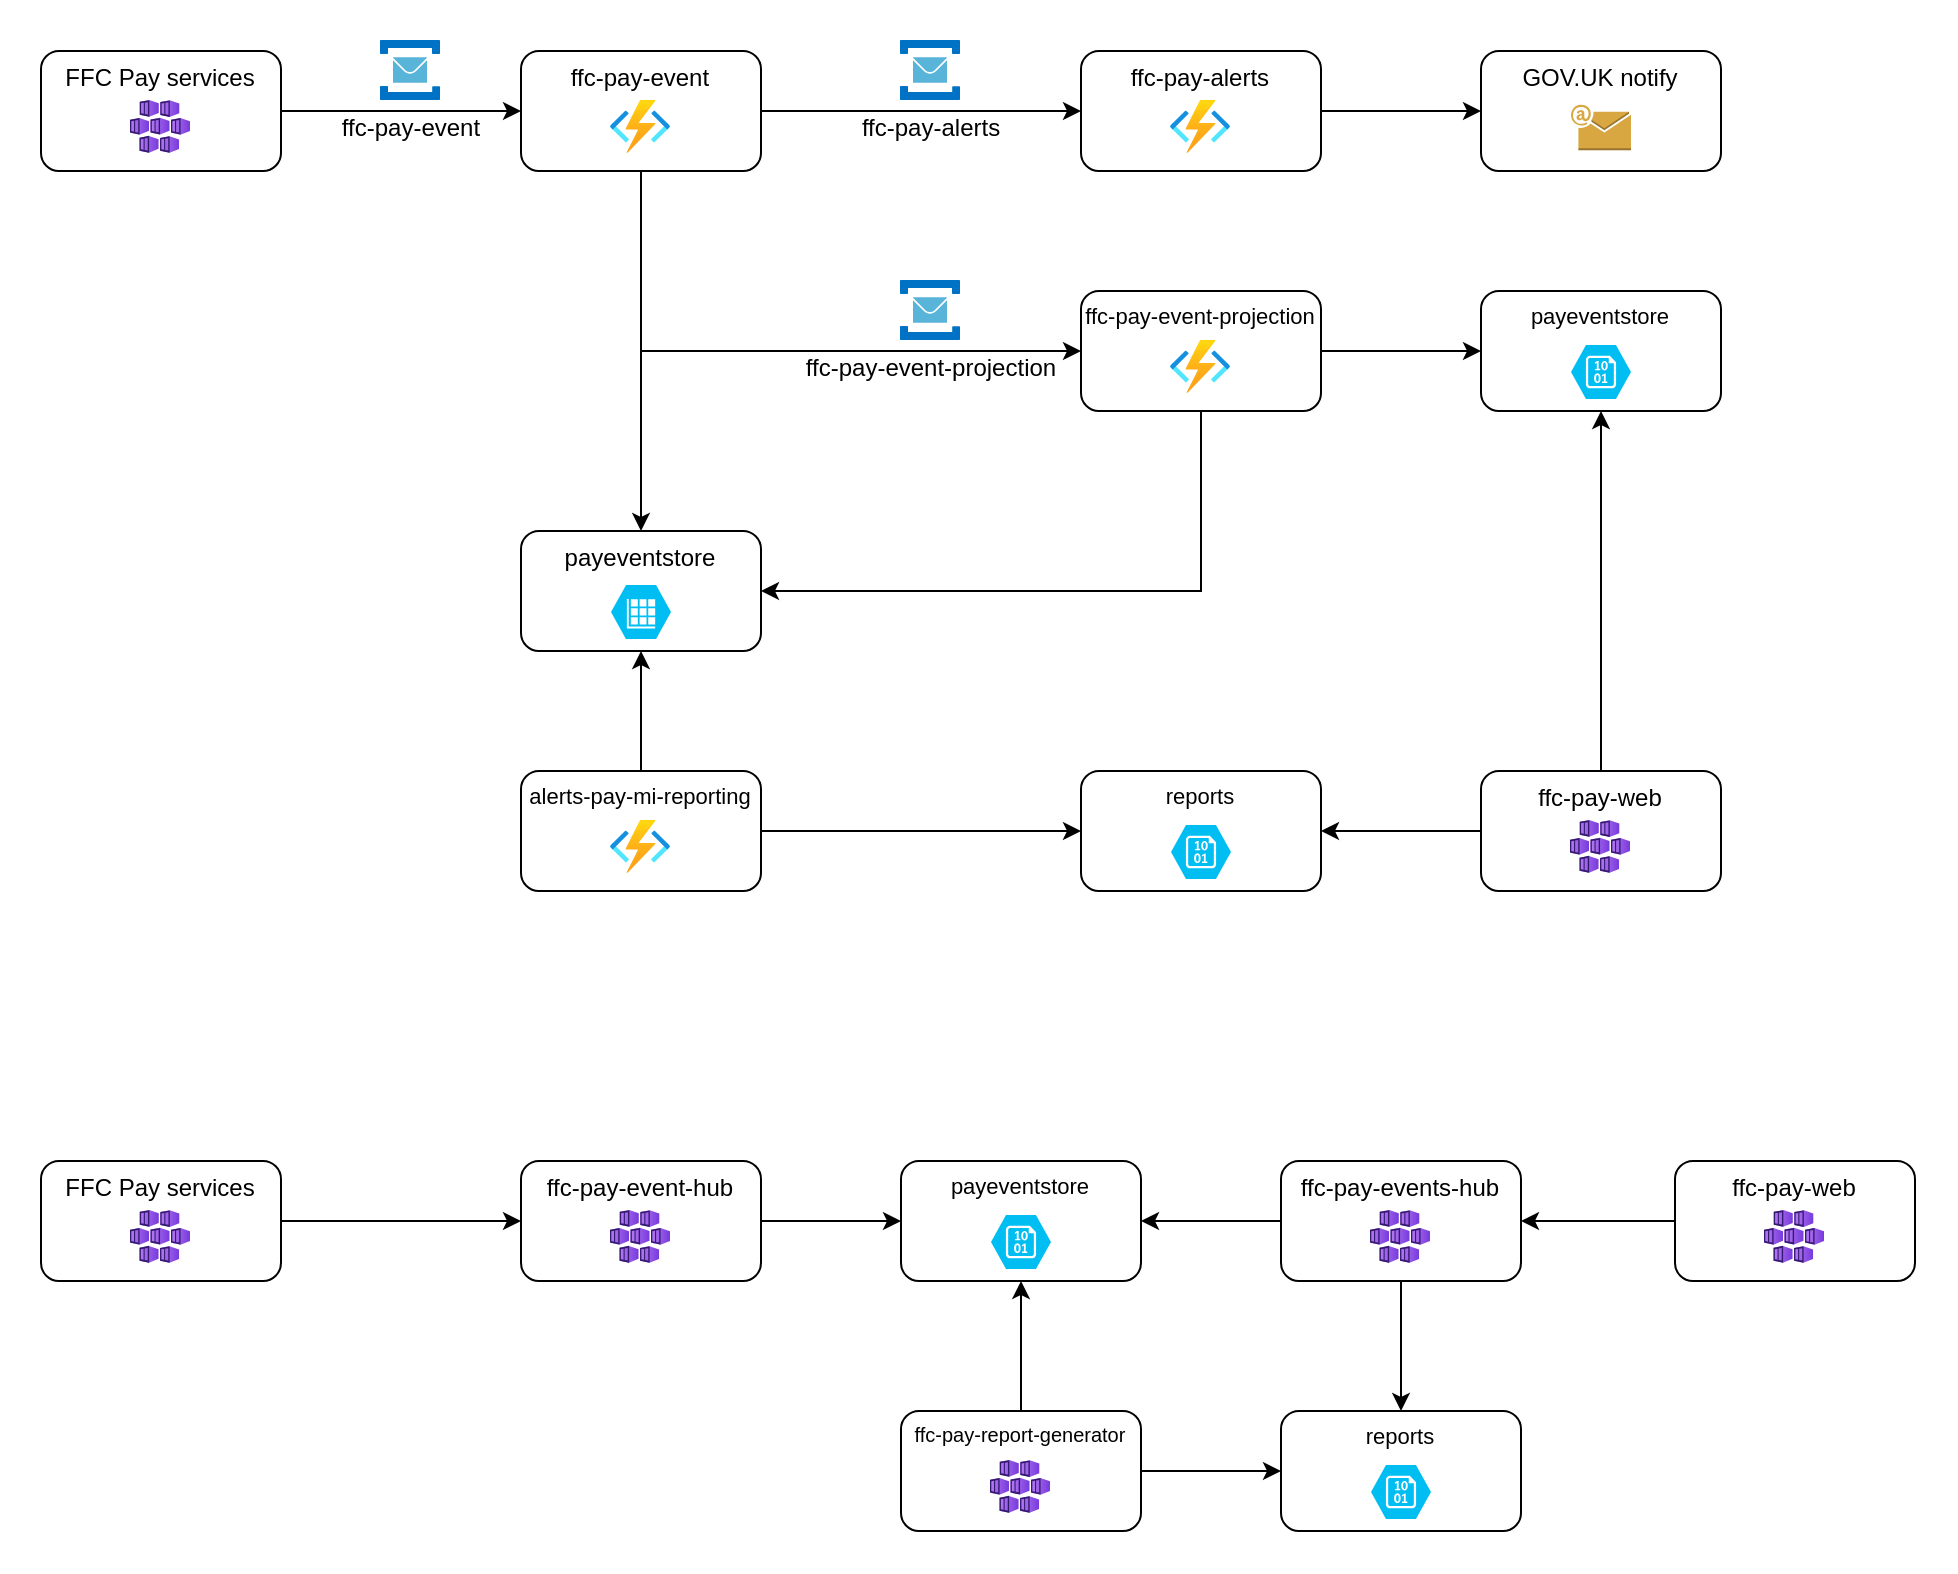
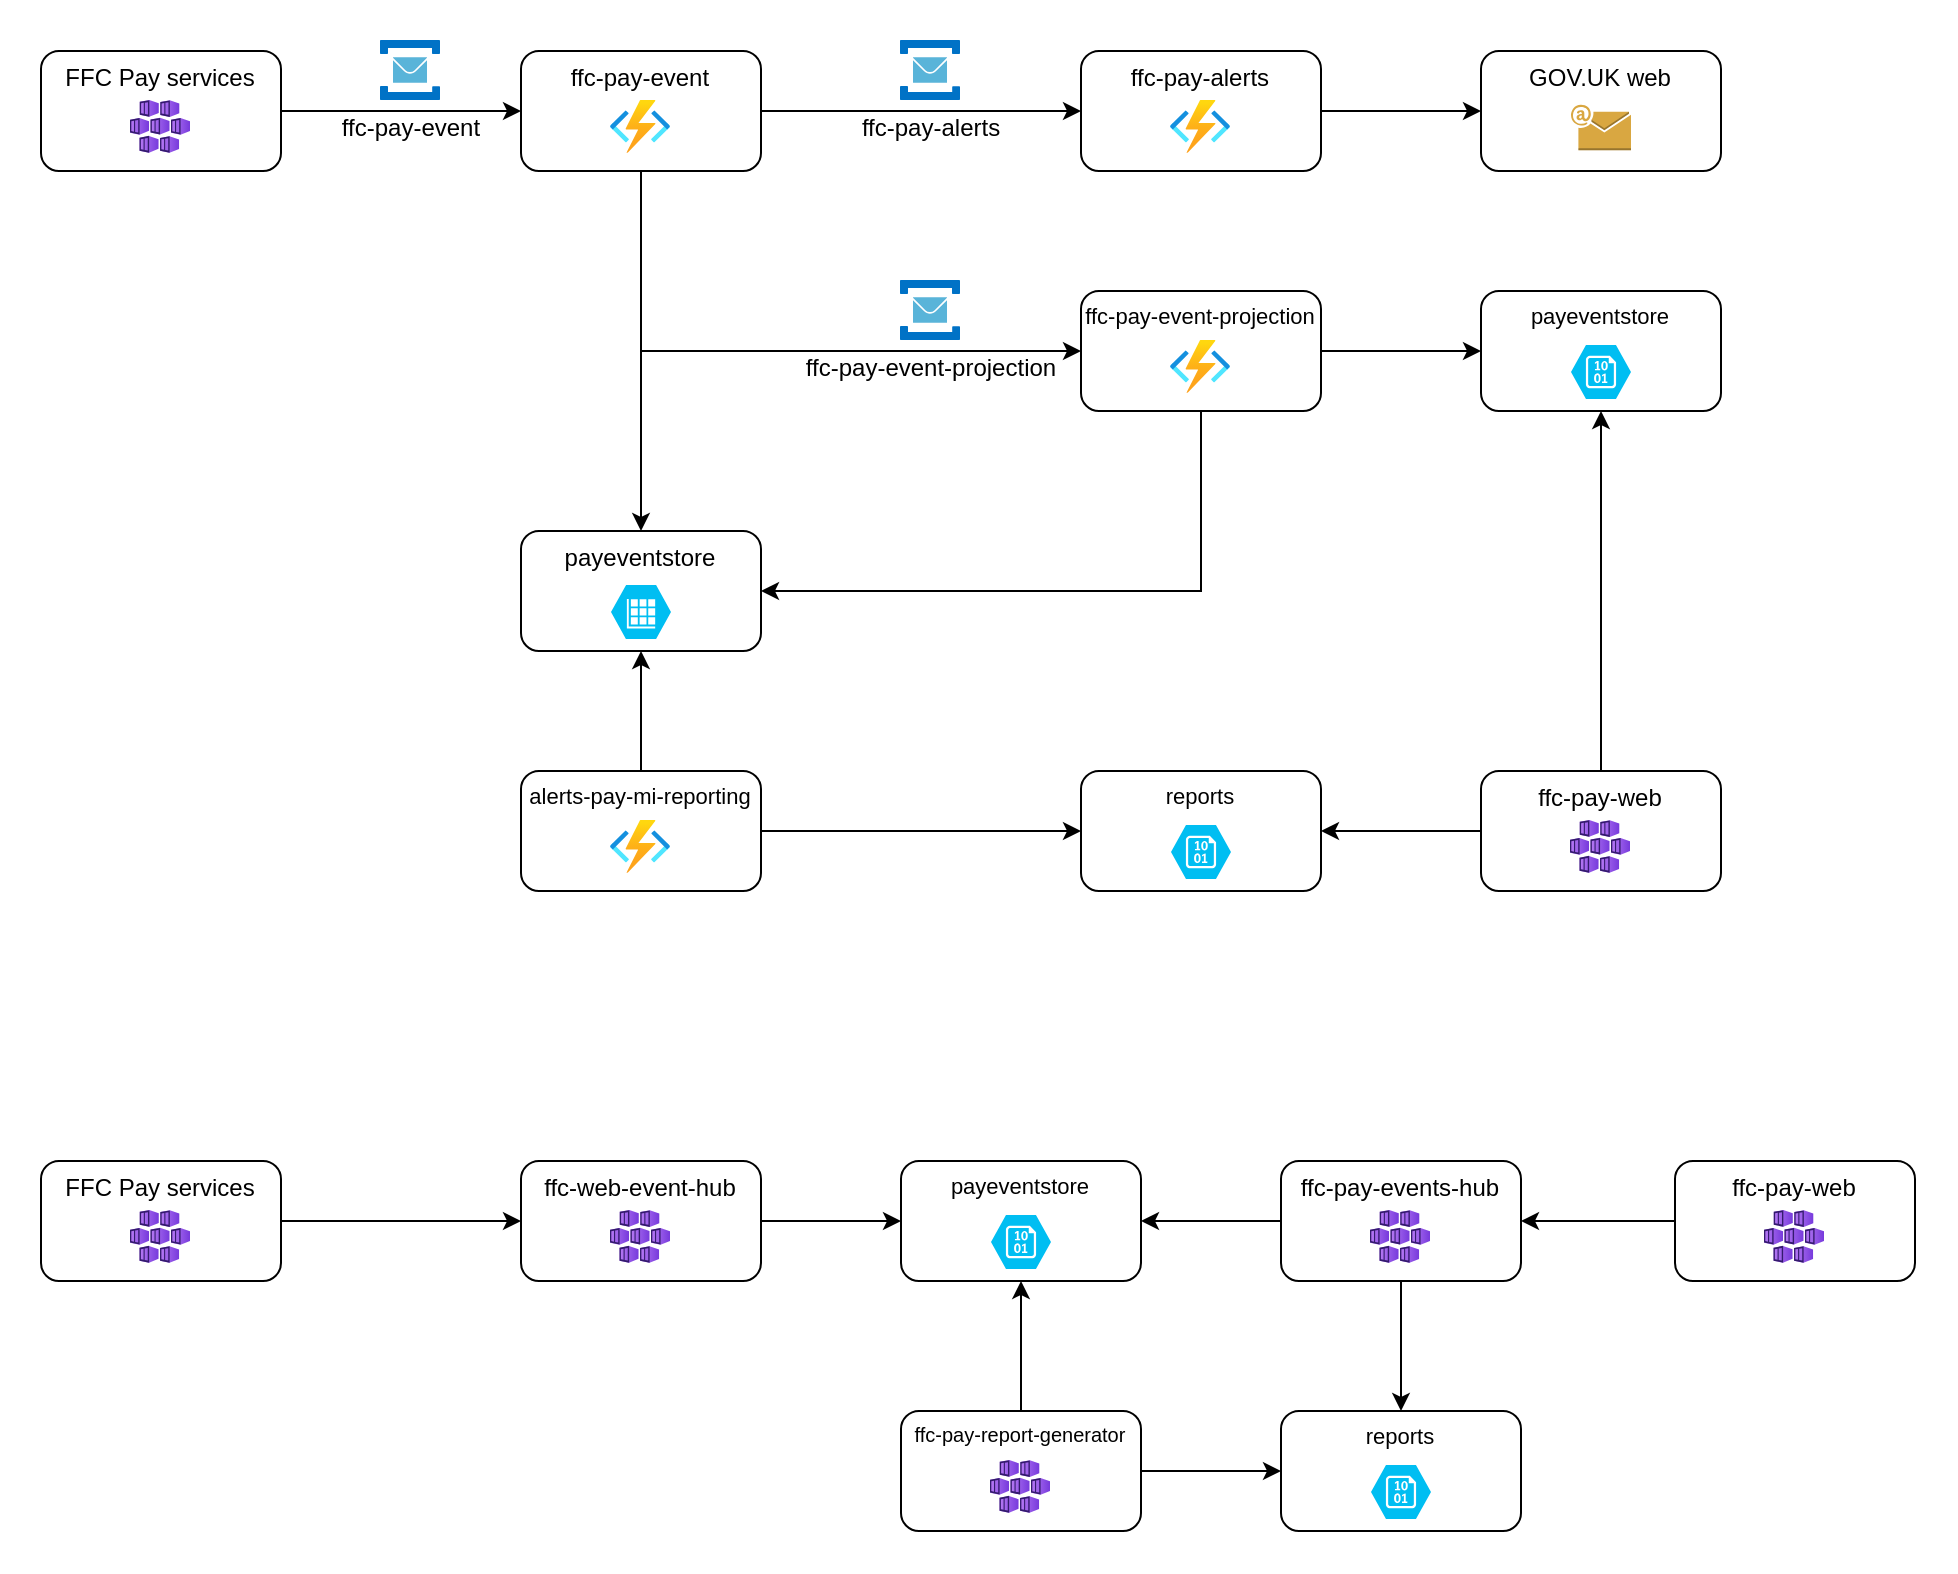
node "GOV.UK notify": label "GOV.UK notify" -> "GOV.UK web"
node "ffc-pay-event-hub": label "ffc-pay-event-hub" -> "ffc-web-event-hub"
